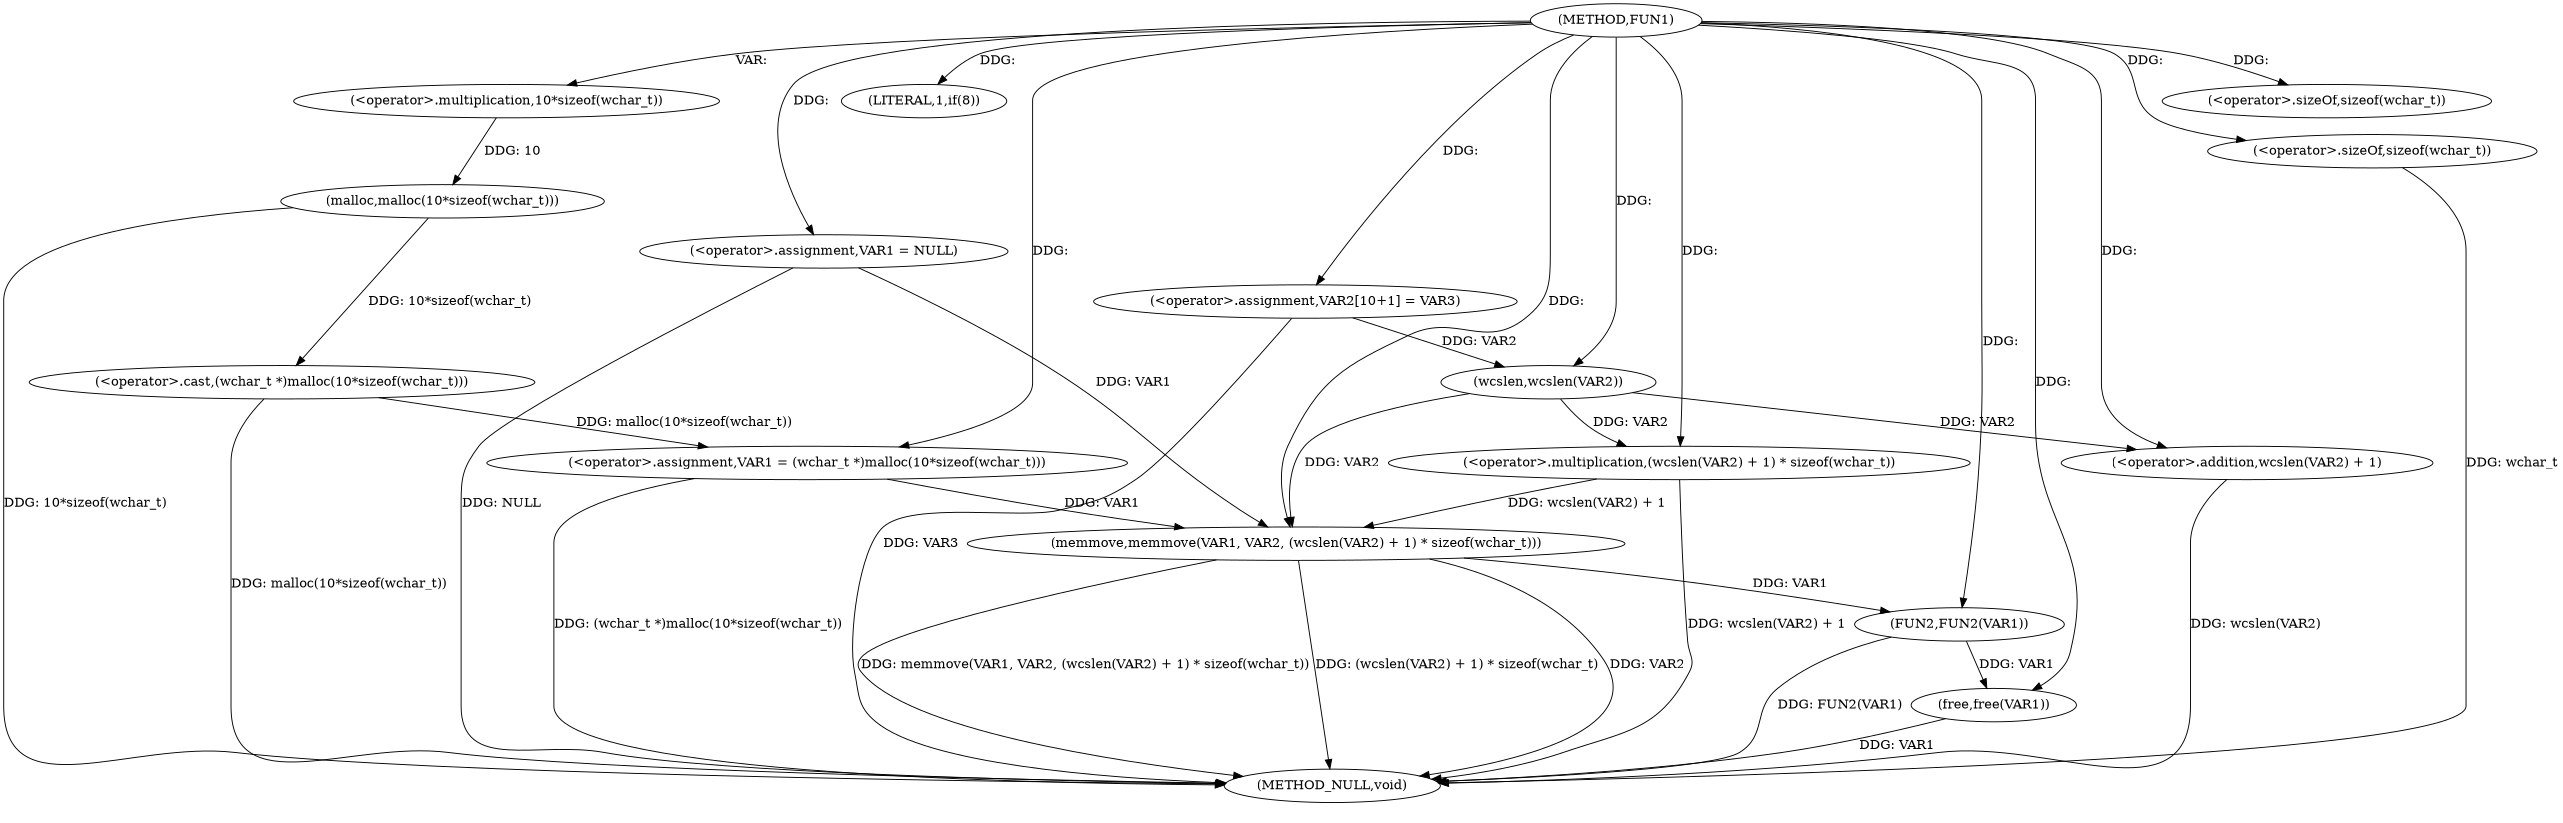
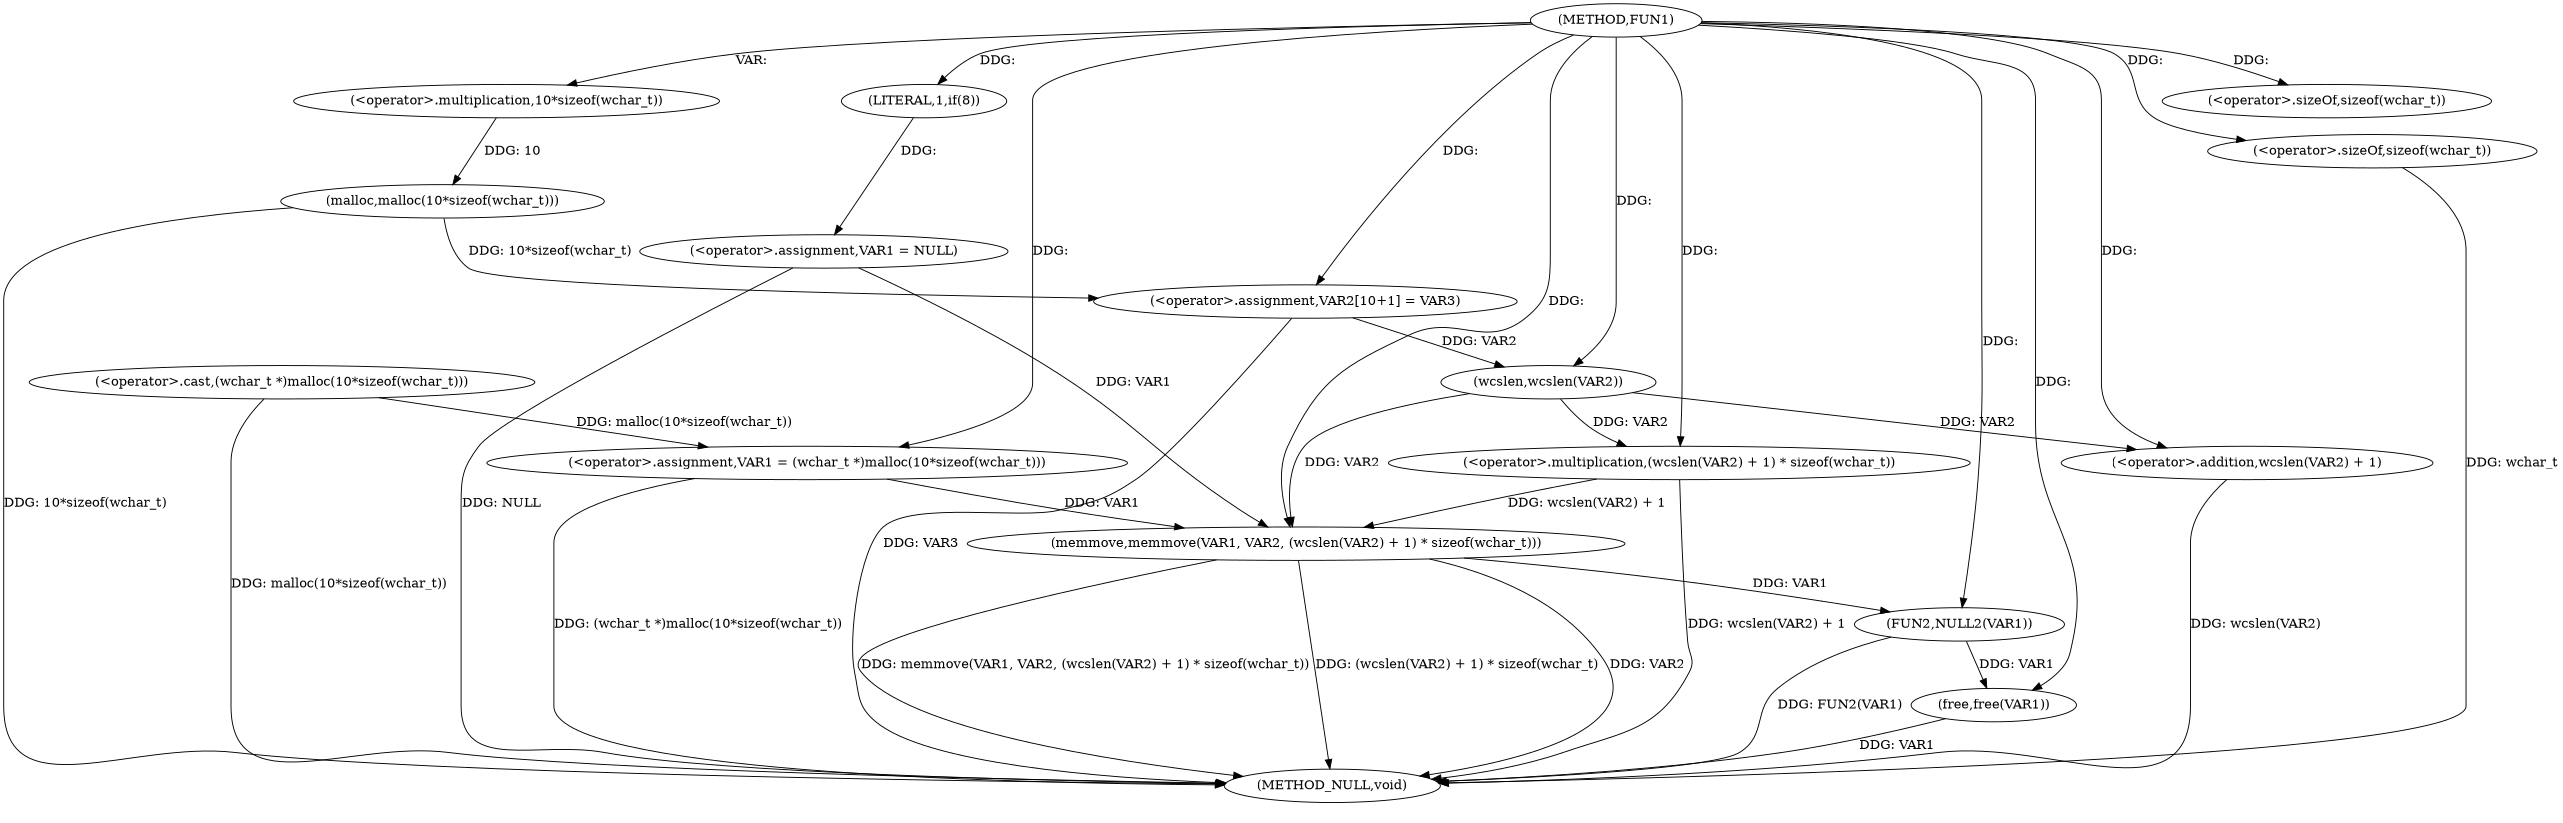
edge "(METHOD,FUN1)" -> "(<operator>.assignment,VAR1 = NULL)": now "(LITERAL,1,if(8))" -> "(<operator>.assignment,VAR1 = NULL)"
edge "(malloc,malloc(10*sizeof(wchar_t)))" -> "(<operator>.cast,(wchar_t *)malloc(10*sizeof(wchar_t)))": now "(malloc,malloc(10*sizeof(wchar_t)))" -> "(<operator>.assignment,VAR2[10+1] = VAR3)"
node "(FUN2,FUN2(VAR1))": label "(FUN2,FUN2(VAR1))" -> "(FUN2,NULL2(VAR1))"
